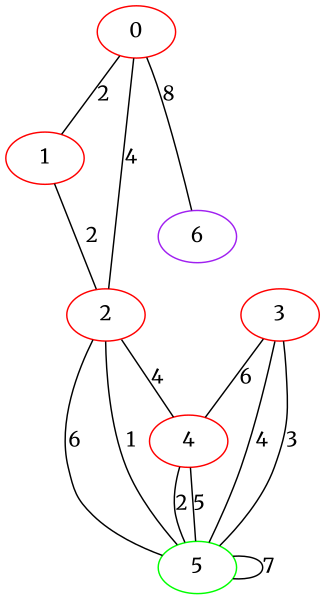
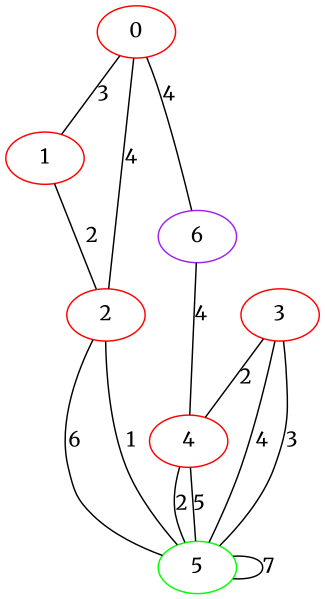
edge "0" -- "1": label "2" -> "3"
edge "0" -- "6": label "8" -> "4"
edge "2" -- "4": now "6" -- "4"
edge "3" -- "4": label "6" -> "2"
